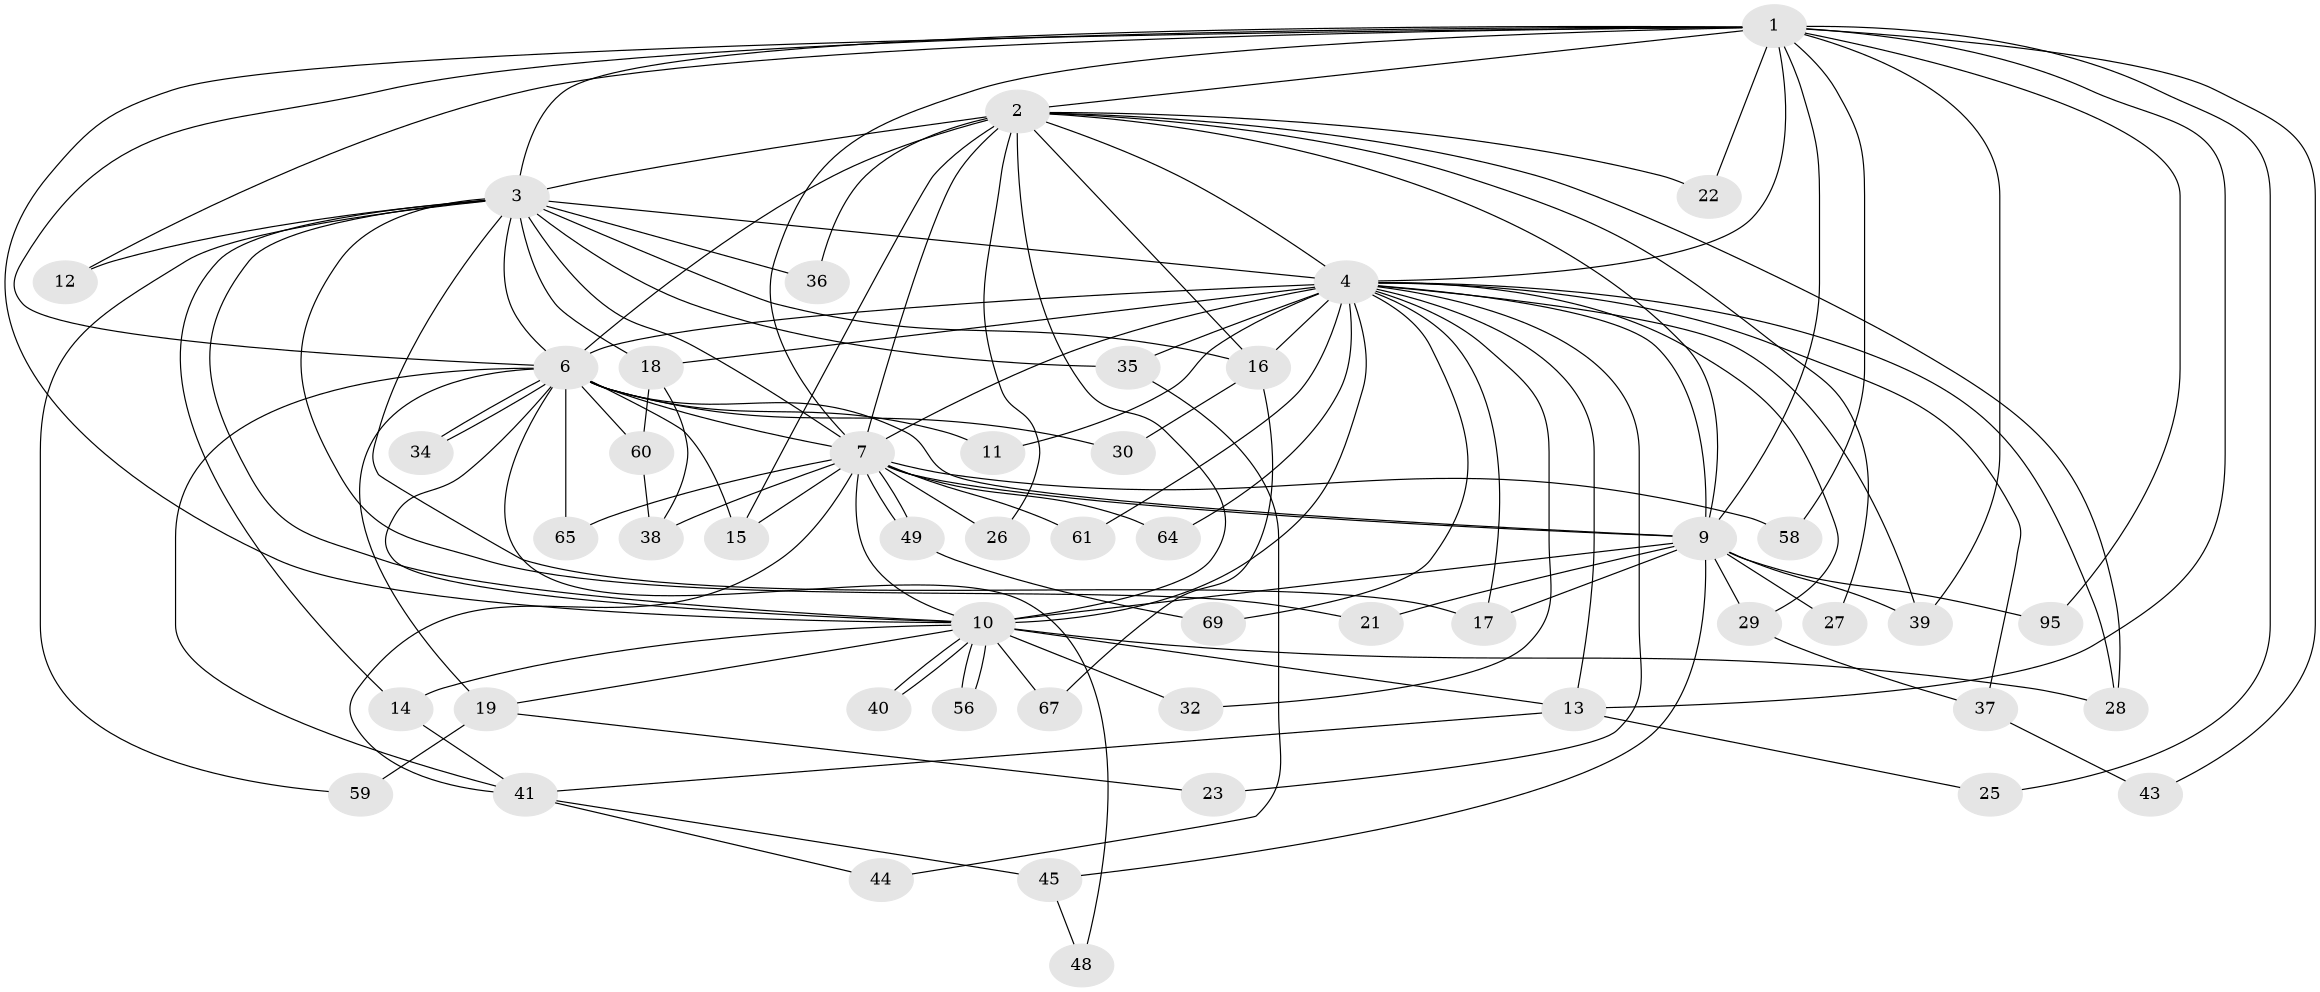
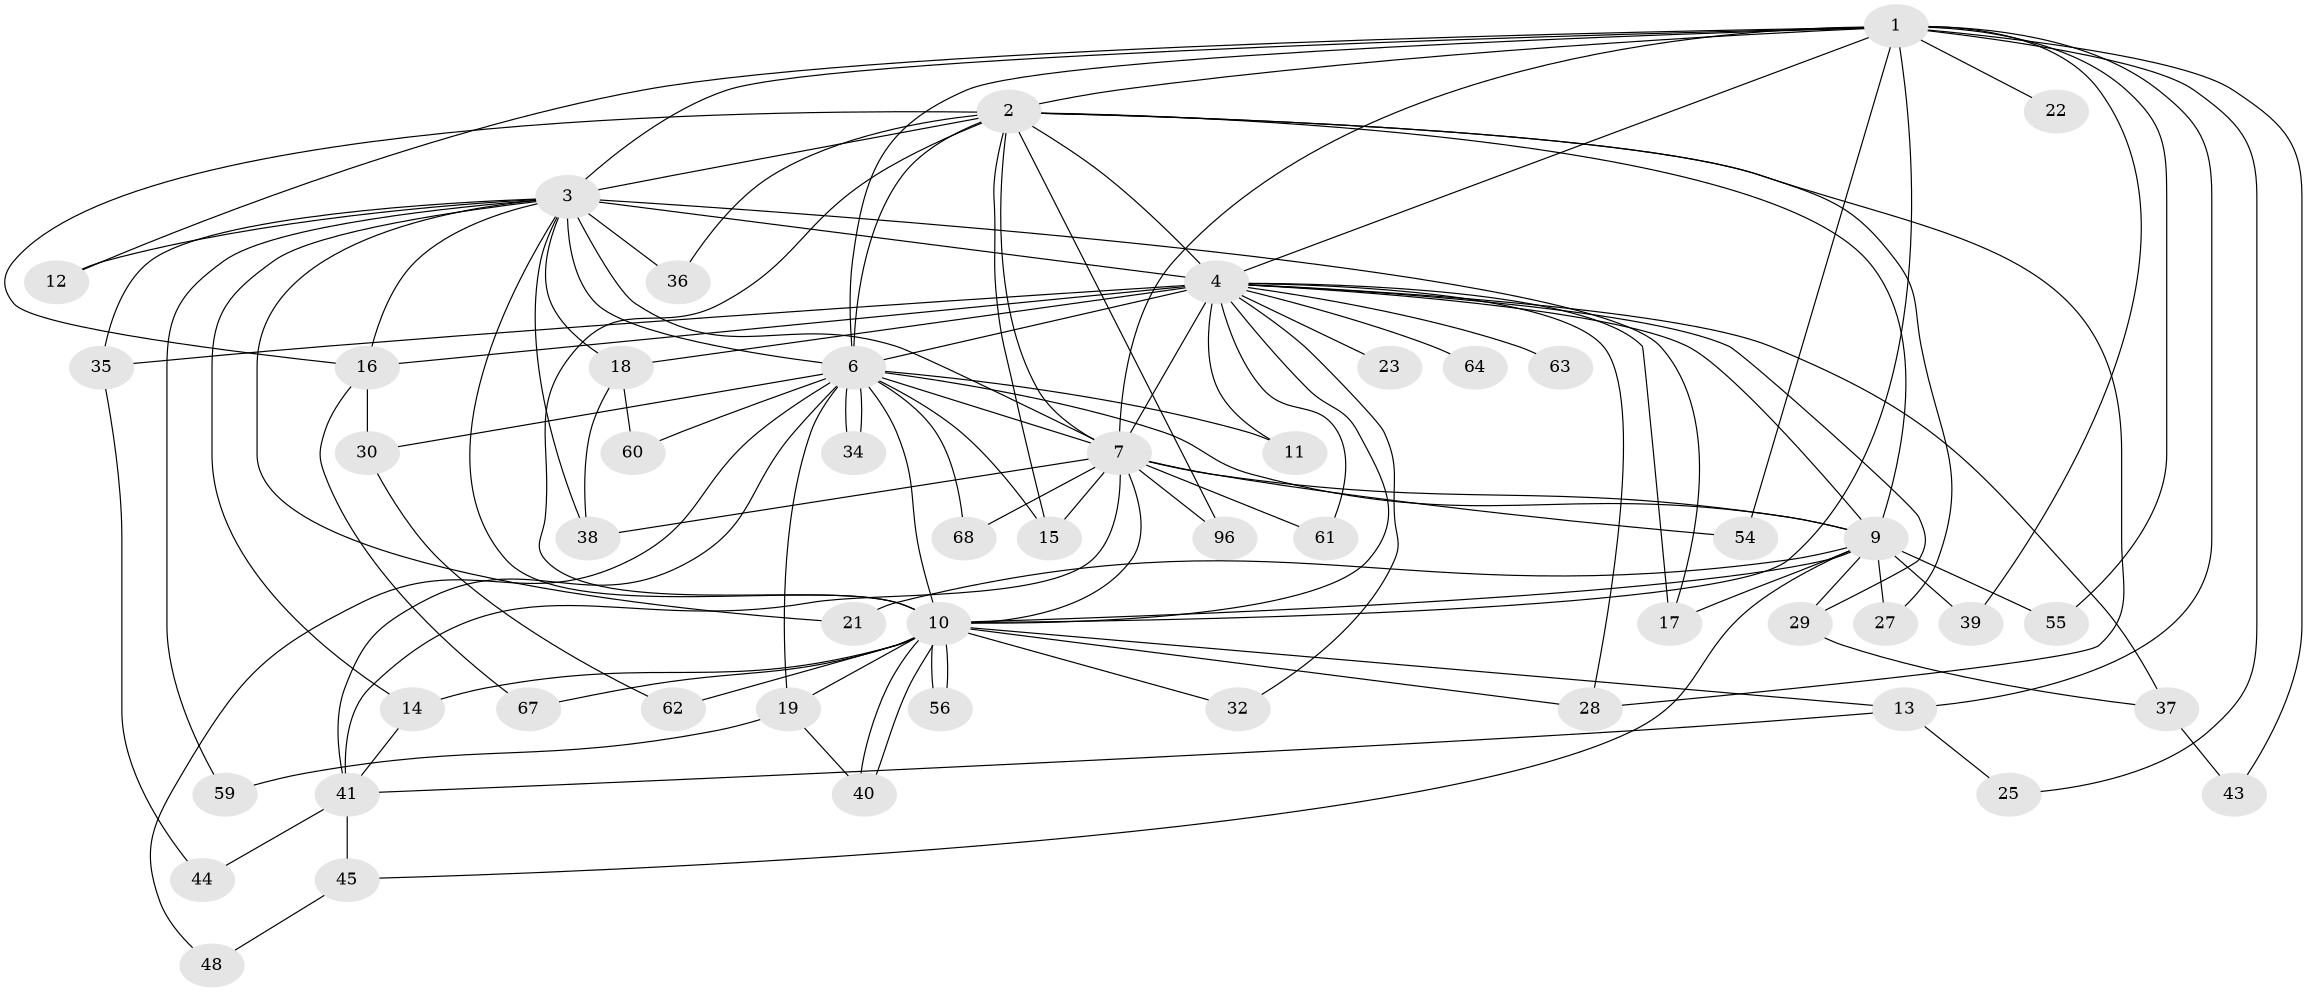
edge "2" -- "22": removed
edge "1" -- "9": removed
edge "4" -- "39": removed
edge "4" -- "13": removed
edge "7" -- "64": removed
edge "60" -- "38": now "3" -- "38"
node "65": label "65" -> "68"
node "49": removed
node "26": label "26" -> "96"
node "58": label "58" -> "54"
node "69": label "69" -> "63"
node "95": label "95" -> "55"
node "62": added
edge "19" -- "23": now "19" -- "40"
